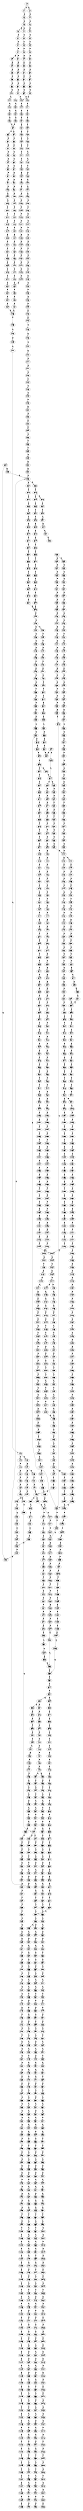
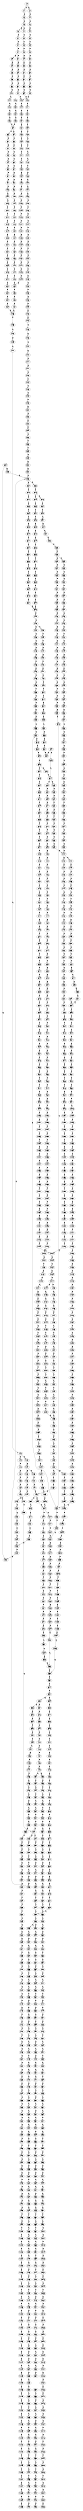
node "S325": added
edge "S984" -> "S997": now "S991" -> "S997"
node "S842": removed
